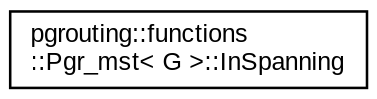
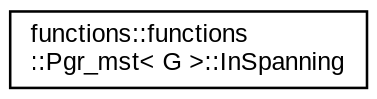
node "pgrouting::functions ::Pgr_mst< G >::InSpanning": label "pgrouting::functions ::Pgr_mst< G >::InSpanning" -> "functions::functions ::Pgr_mst< G >::InSpanning"
